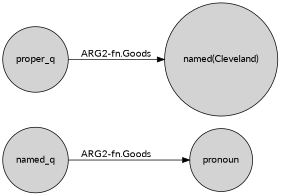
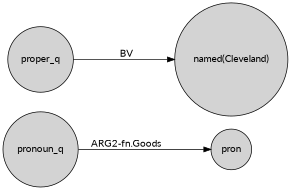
edge "proper_q" -> "named(Cleveland)": label "ARG2-fn.Goods" -> "BV"
node "named_q": label "named_q" -> "pronoun_q"
node "pronoun": label "pronoun" -> "pron"
